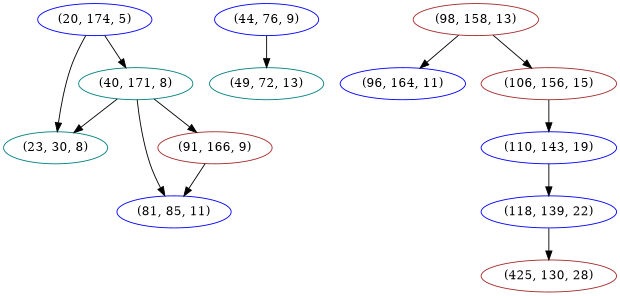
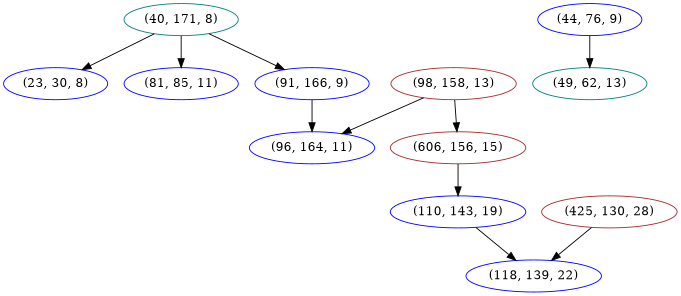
node "(20, 174, 5)": removed
node "(49, 72, 13)": label "(49, 72, 13)" -> "(49, 62, 13)"
node "(106, 156, 15)": label "(106, 156, 15)" -> "(606, 156, 15)"
node "(23, 30, 8)": color teal -> blue
node "(91, 166, 9)": color brown -> blue
edge "(91, 166, 9)" -> "(81, 85, 11)": now "(91, 166, 9)" -> "(96, 164, 11)"
edge "(118, 139, 22)" -> "(425, 130, 28)": reversed
